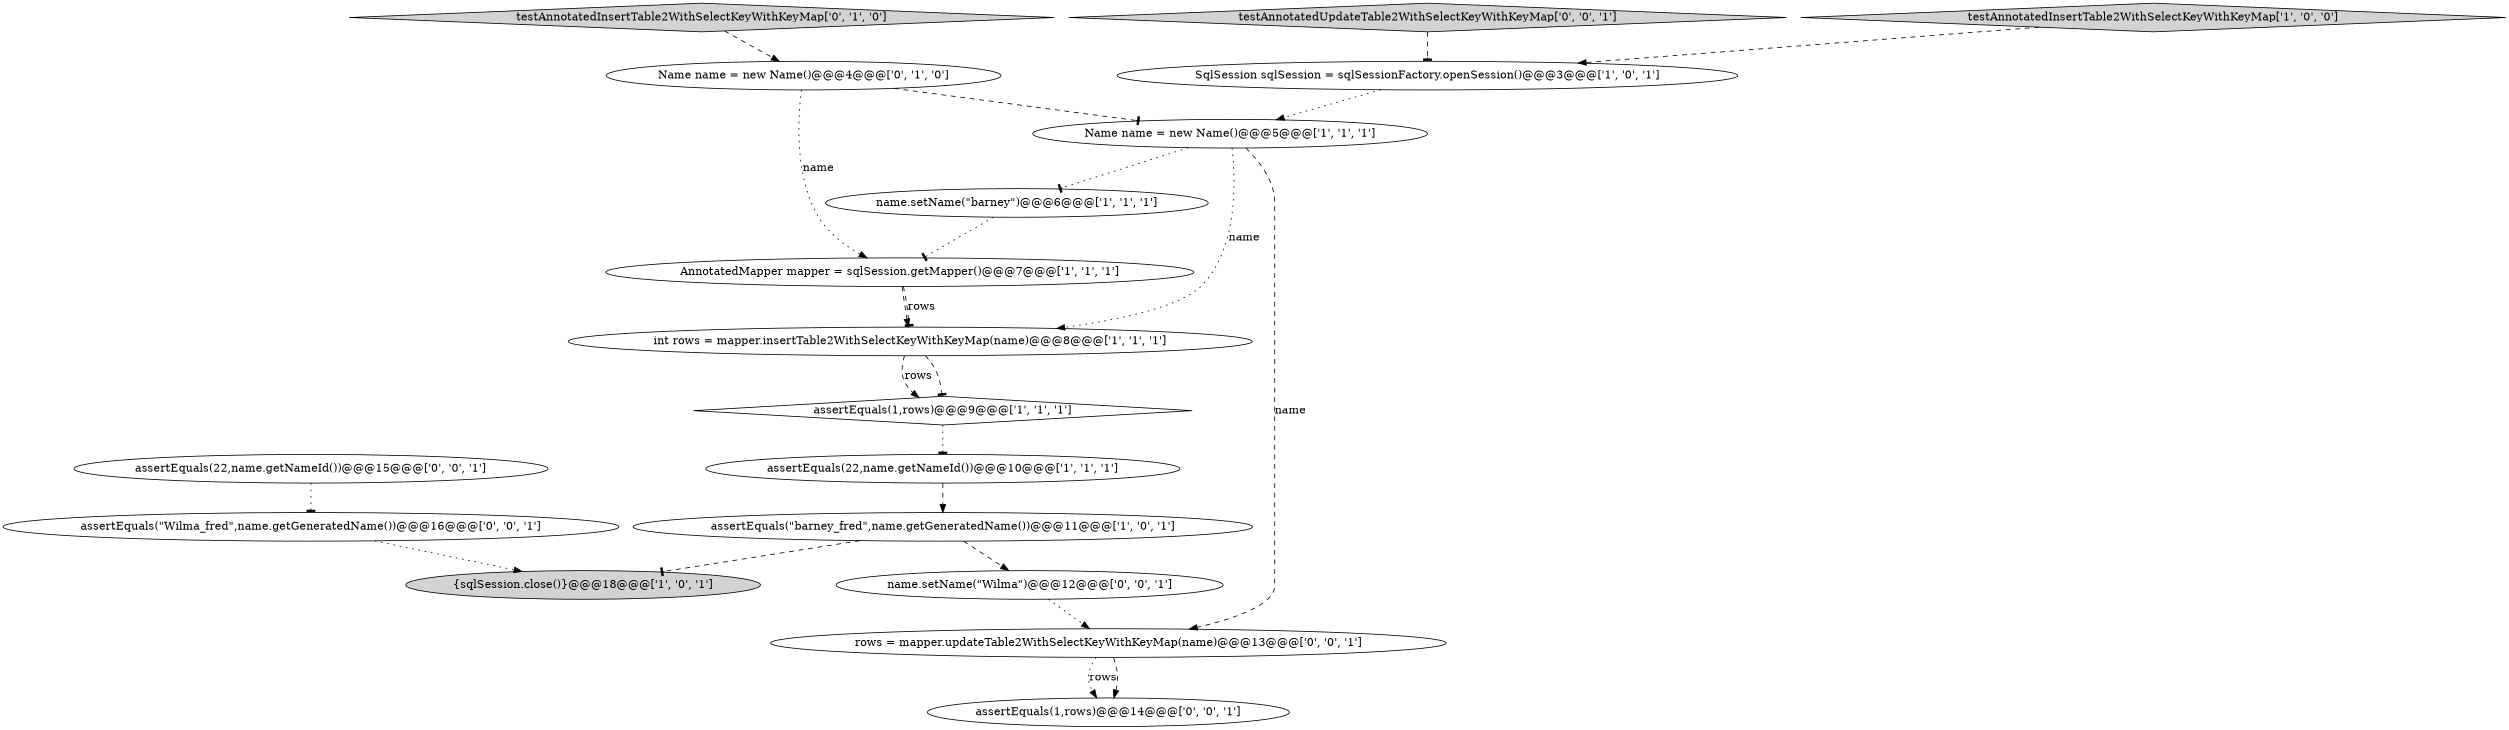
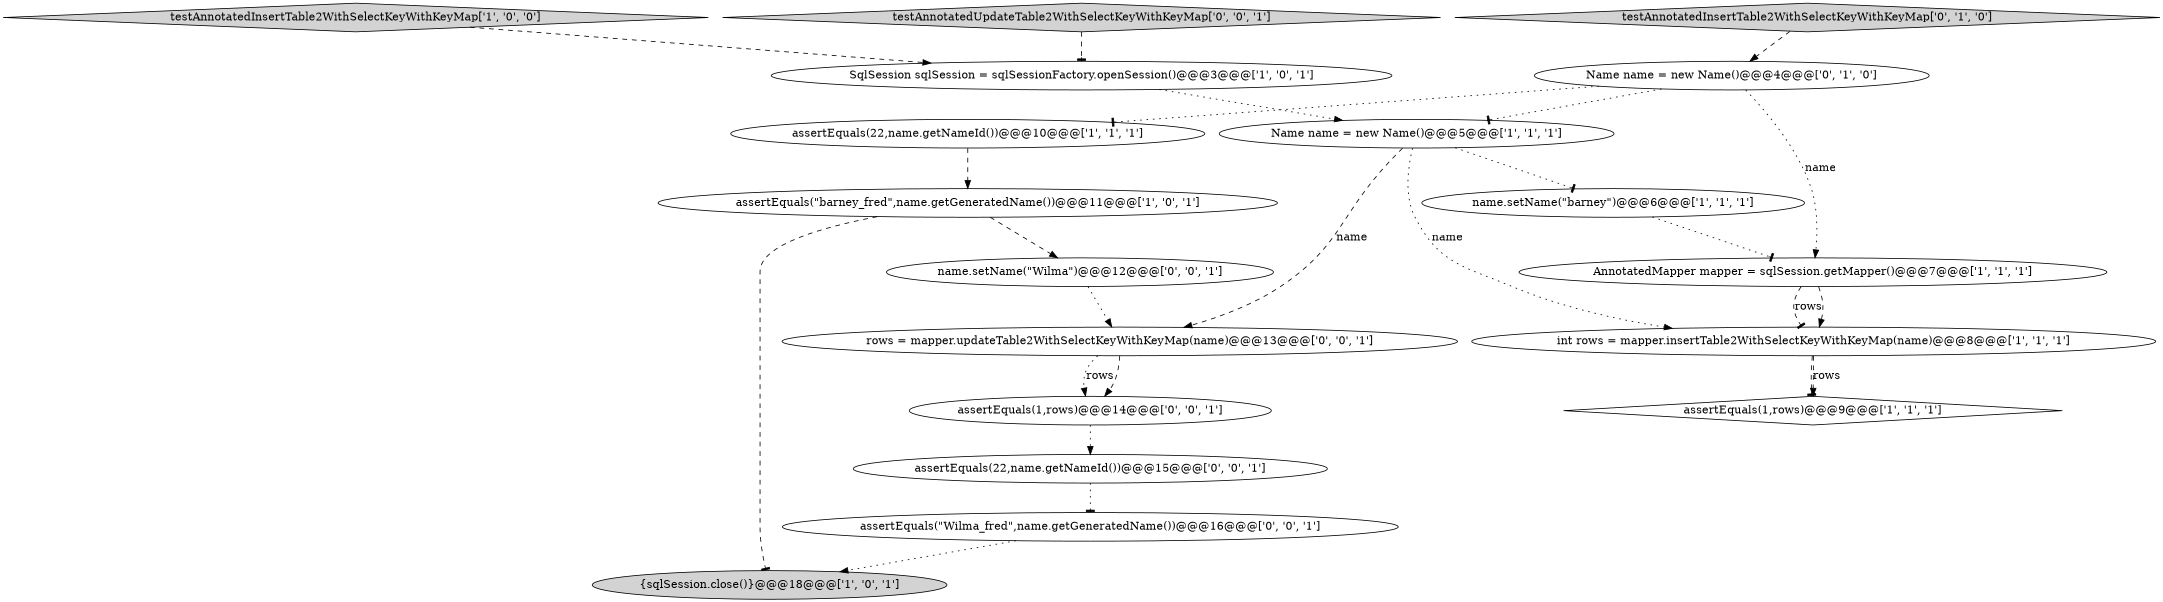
edge "Name name = new Name()@@@4@@@['0', '1', '0']" -> "Name name = new Name()@@@5@@@['1', '1', '1']": style dashed -> dotted
edge "assertEquals(1,rows)@@@14@@@['0', '0', '1']" -> "assertEquals(22,name.getNameId())@@@15@@@['0', '0', '1']": added
edge "assertEquals(1,rows)@@@9@@@['1', '1', '1']" -> "assertEquals(22,name.getNameId())@@@10@@@['1', '1', '1']": now "Name name = new Name()@@@4@@@['0', '1', '0']" -> "assertEquals(22,name.getNameId())@@@10@@@['1', '1', '1']"
